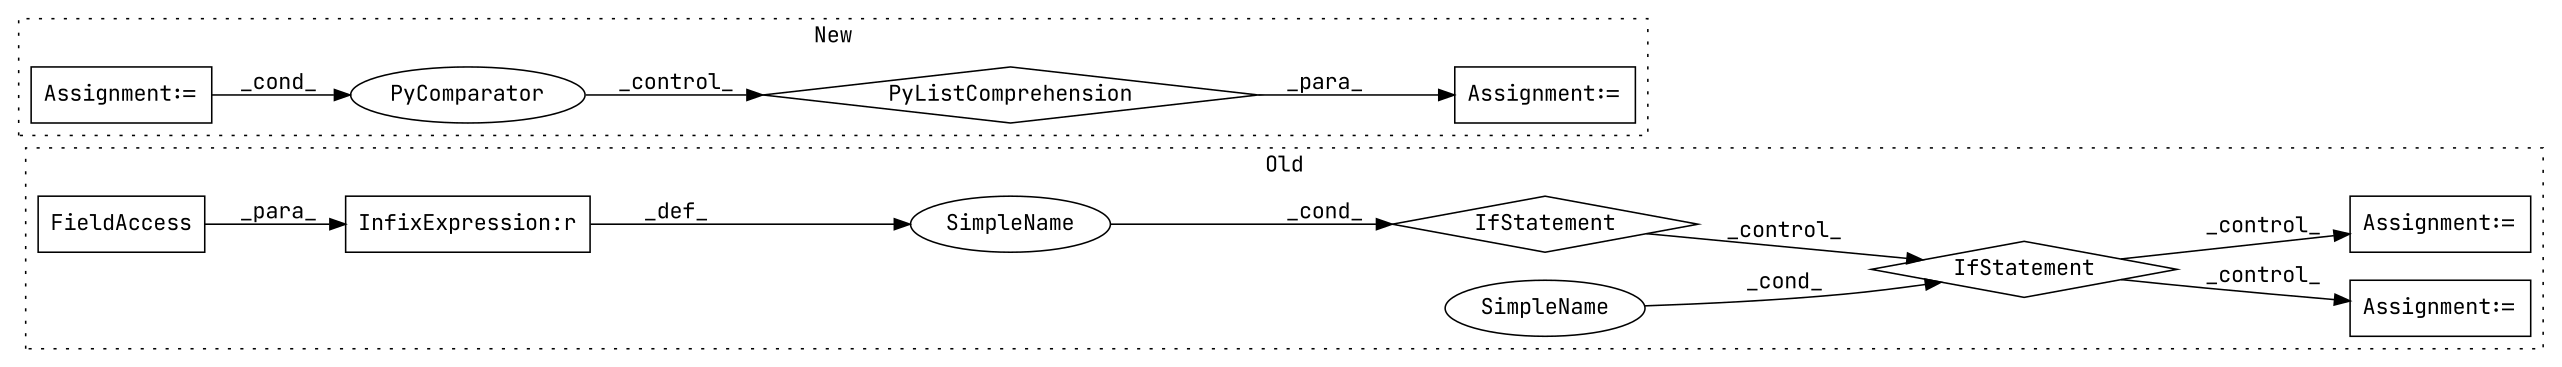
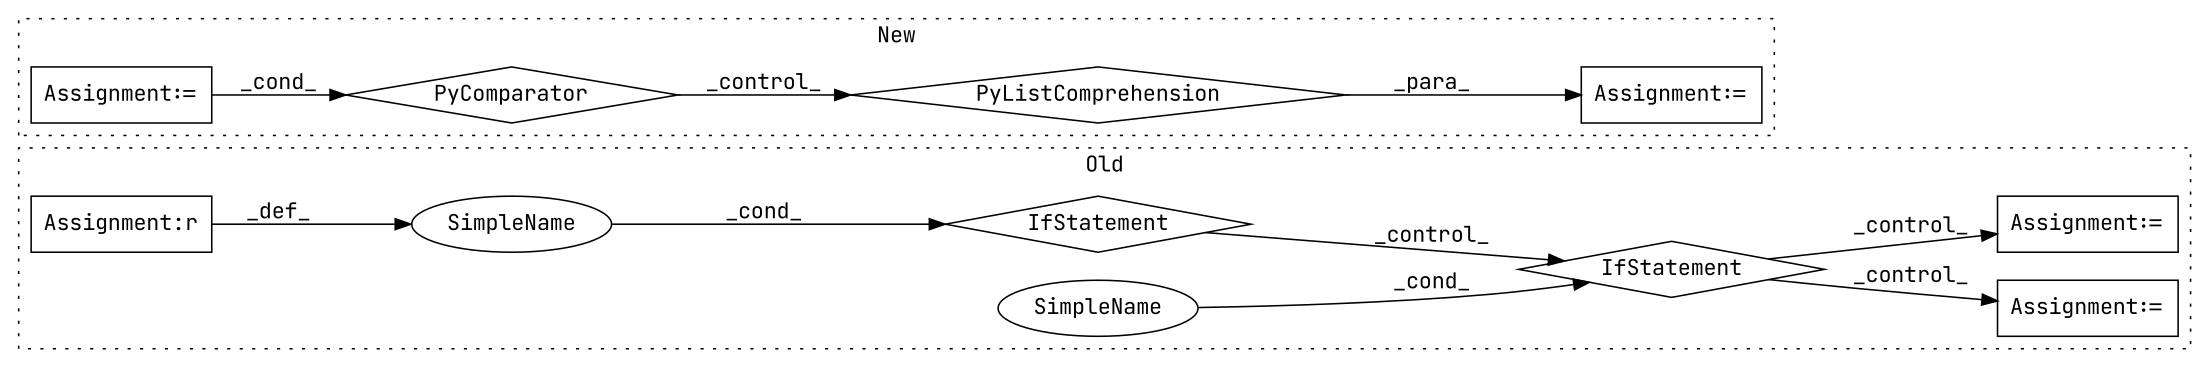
node "PyComparator": shape ellipse -> diamond
node "FieldAccess": removed
node "InfixExpression:r": label "InfixExpression:r" -> "Assignment:r"
